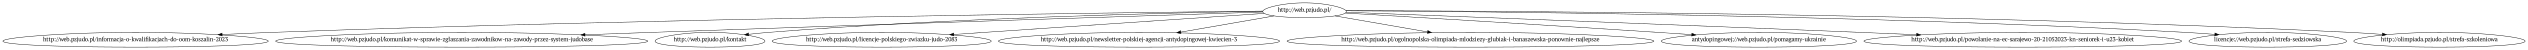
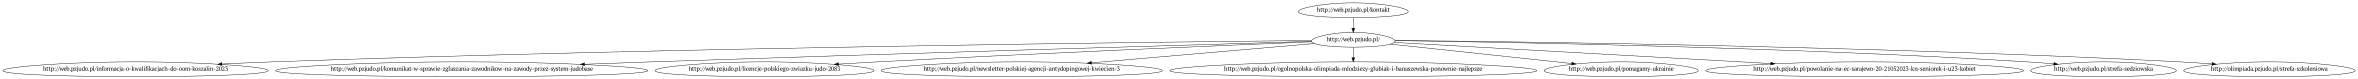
edge "http://web.pzjudo.pl/" -> "http://web.pzjudo.pl/kontakt": reversed
node "antydopingowej://web.pzjudo.pl/pomagamy-ukrainie": label "antydopingowej://web.pzjudo.pl/pomagamy-ukrainie" -> "http://web.pzjudo.pl/pomagamy-ukrainie"
node "licencje://web.pzjudo.pl/strefa-sedziowska": label "licencje://web.pzjudo.pl/strefa-sedziowska" -> "http://web.pzjudo.pl/strefa-sedziowska"
